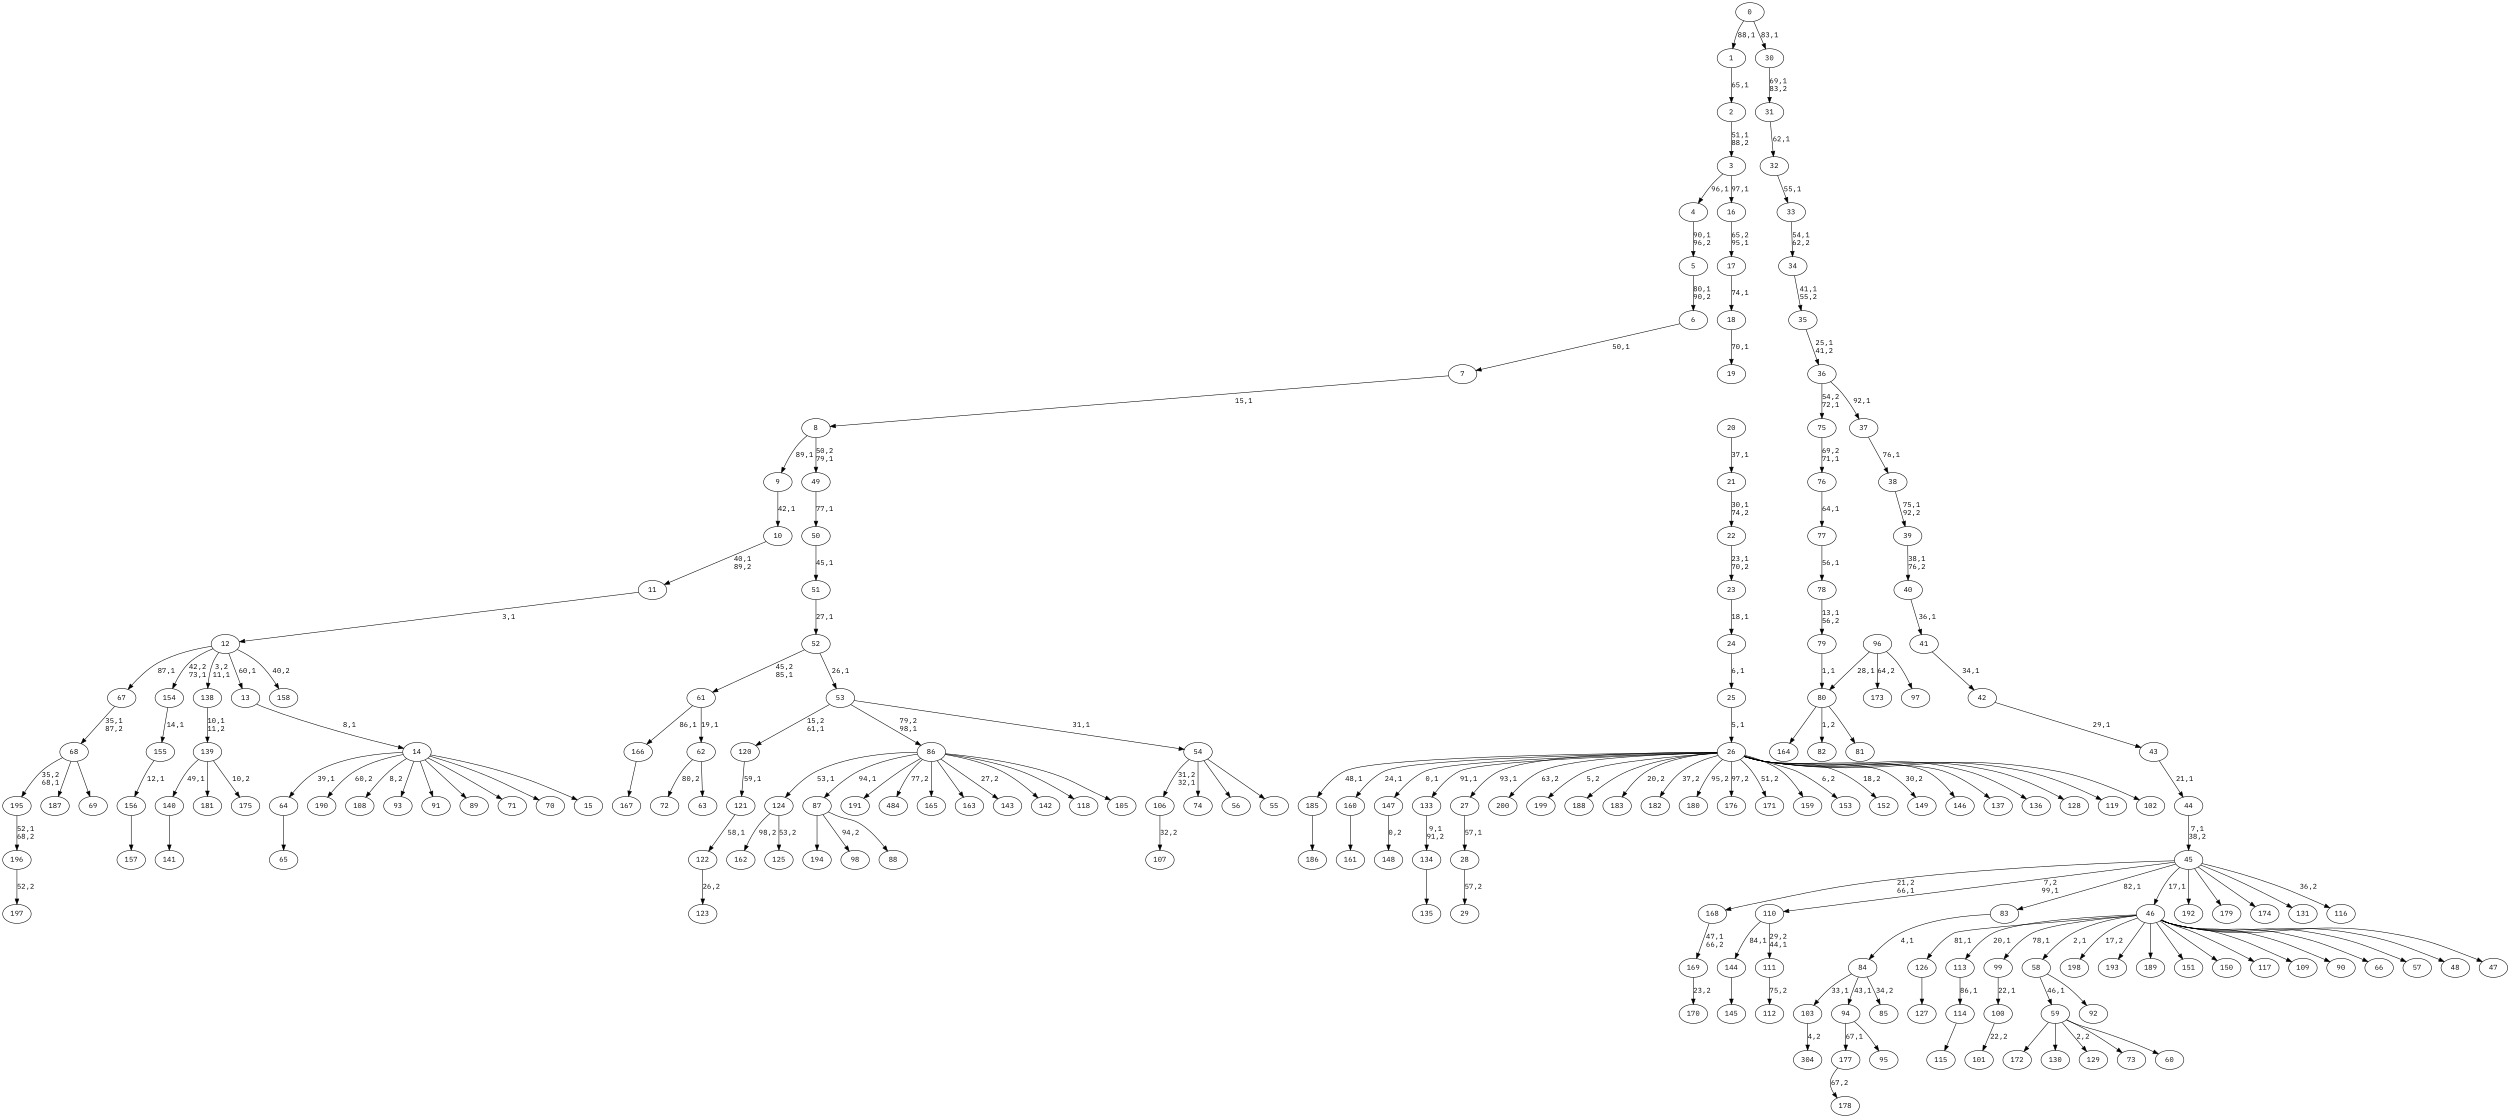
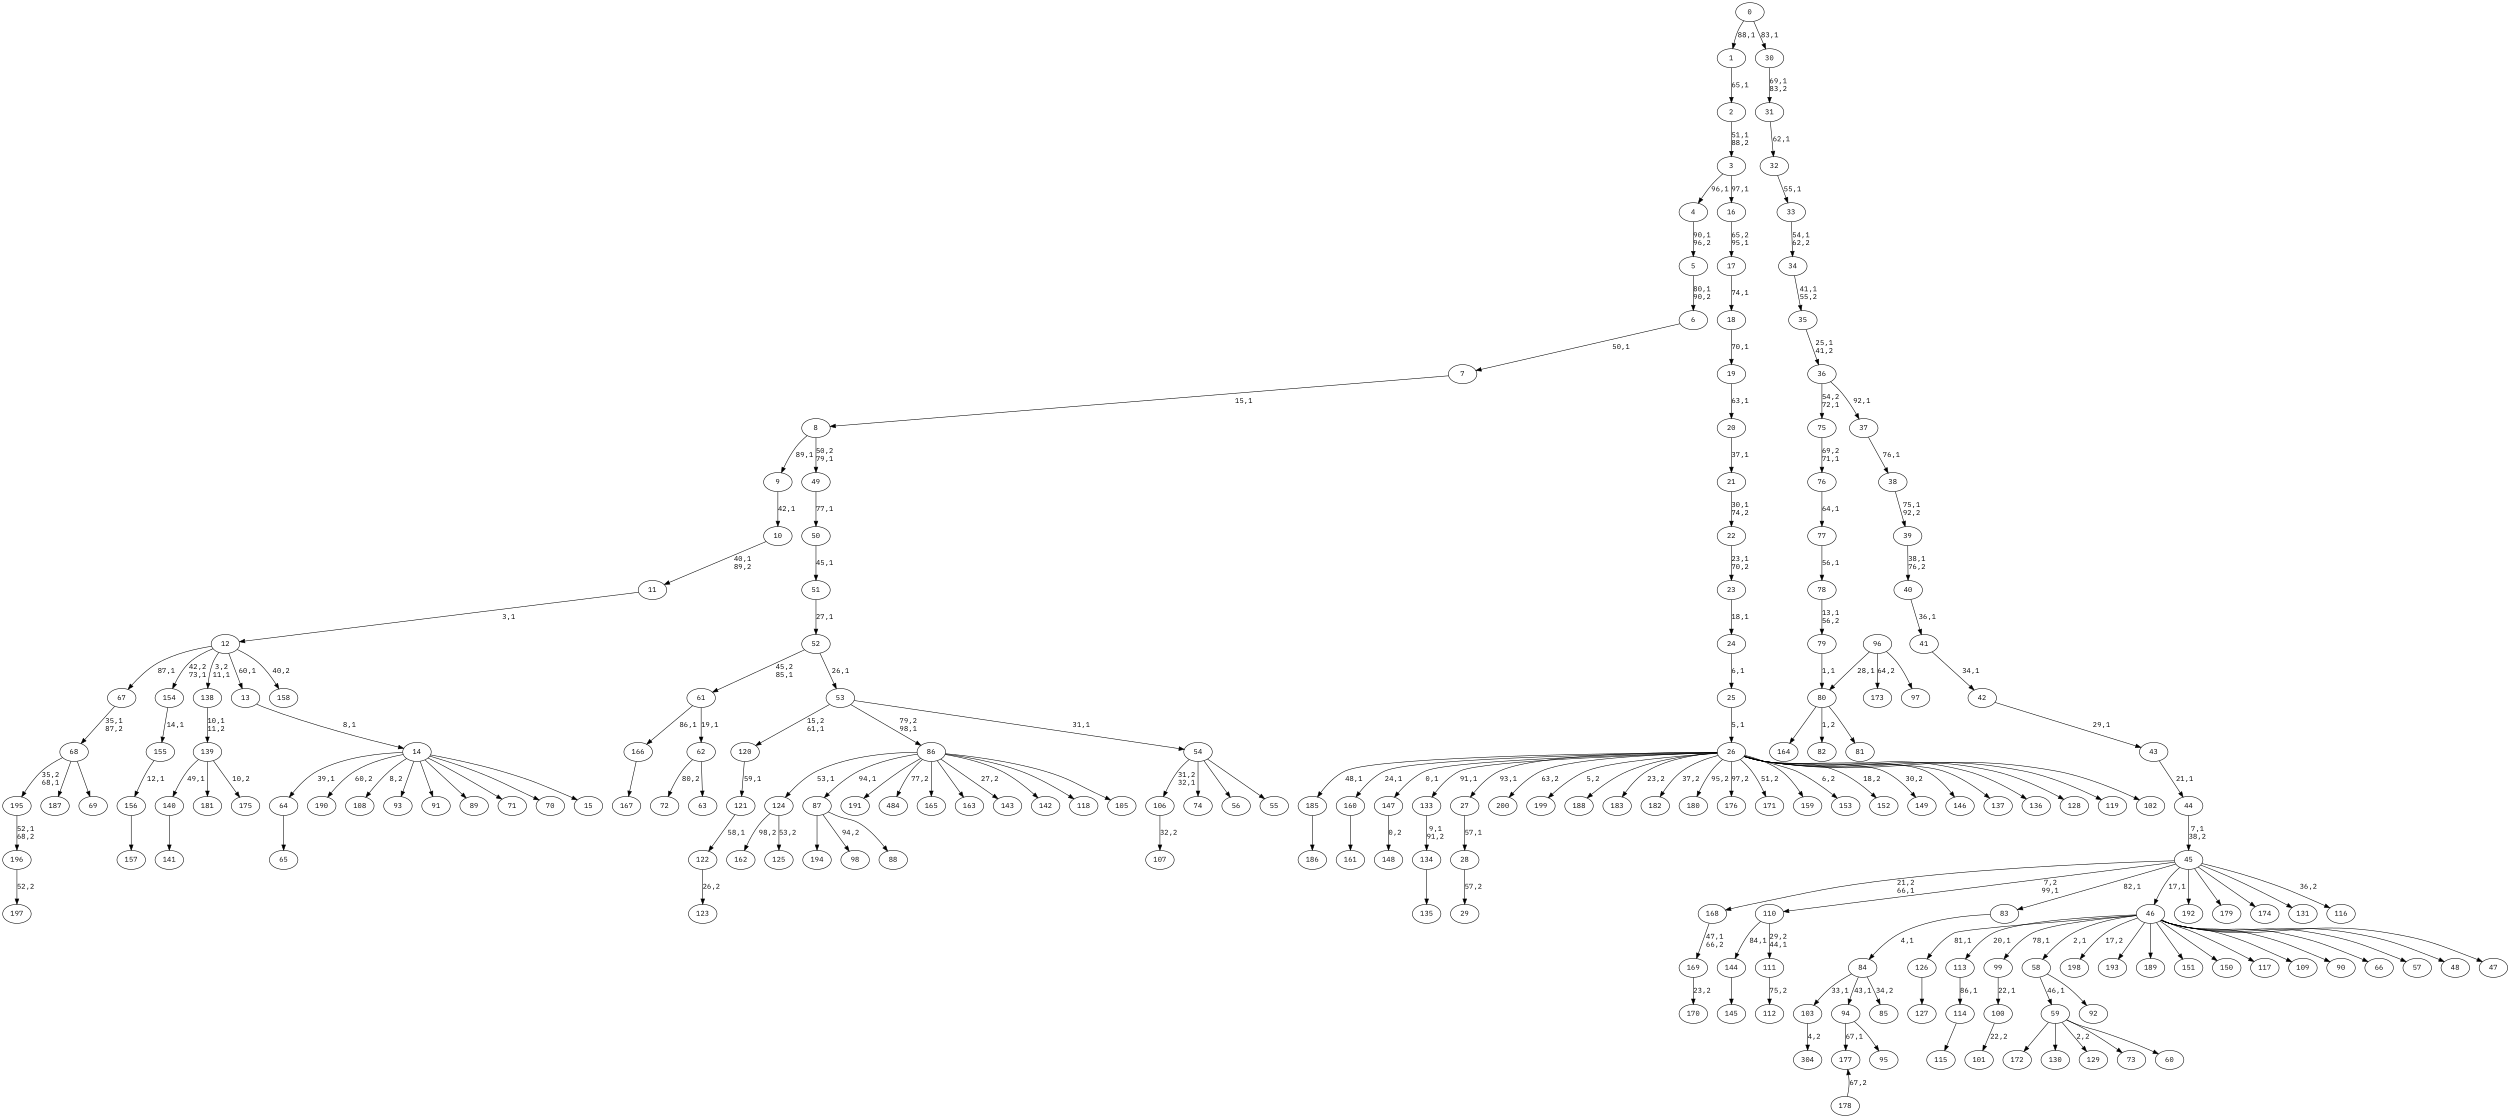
edge "19" -> "20": added, label "63,1"
edge "26" -> "183": label "20,2" -> "23,2"
edge "177" -> "178": reversed
